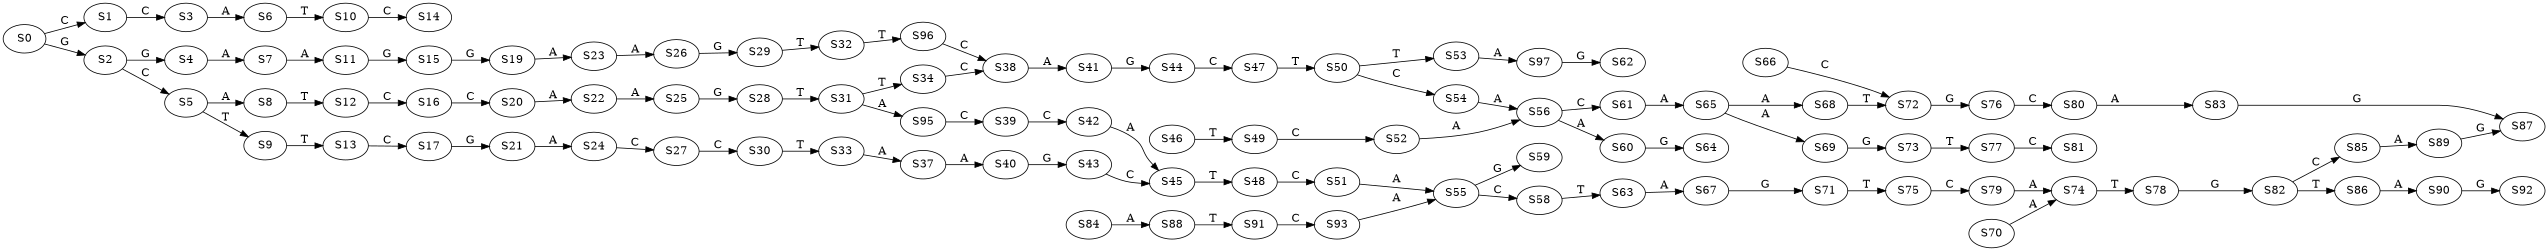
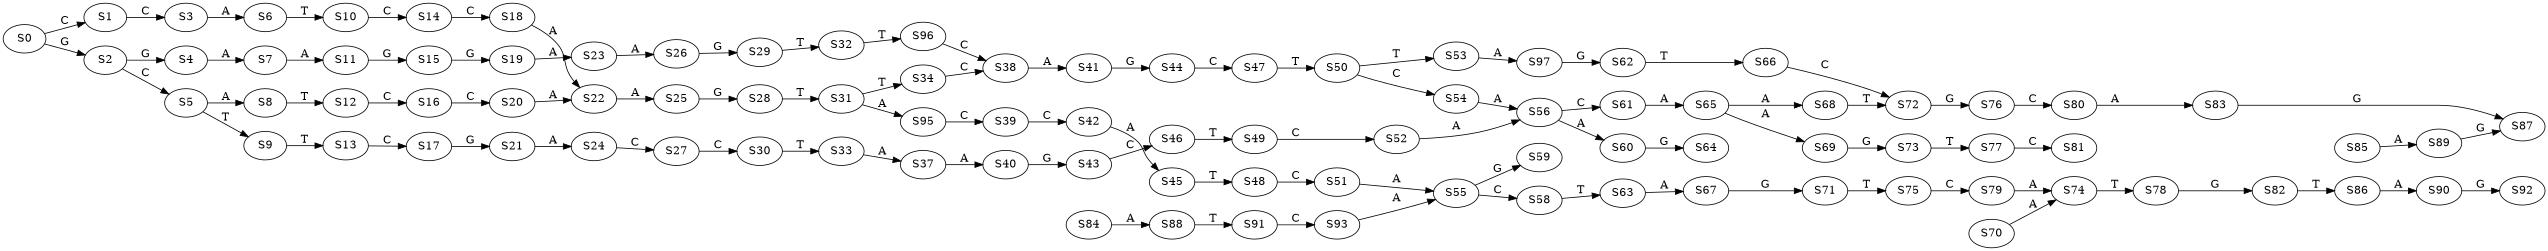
node "S18": added
edge "S62" -> "S66": added, label "T"
edge "S82" -> "S85": removed, label "C"
edge "S43" -> "S45": now "S43" -> "S46"
